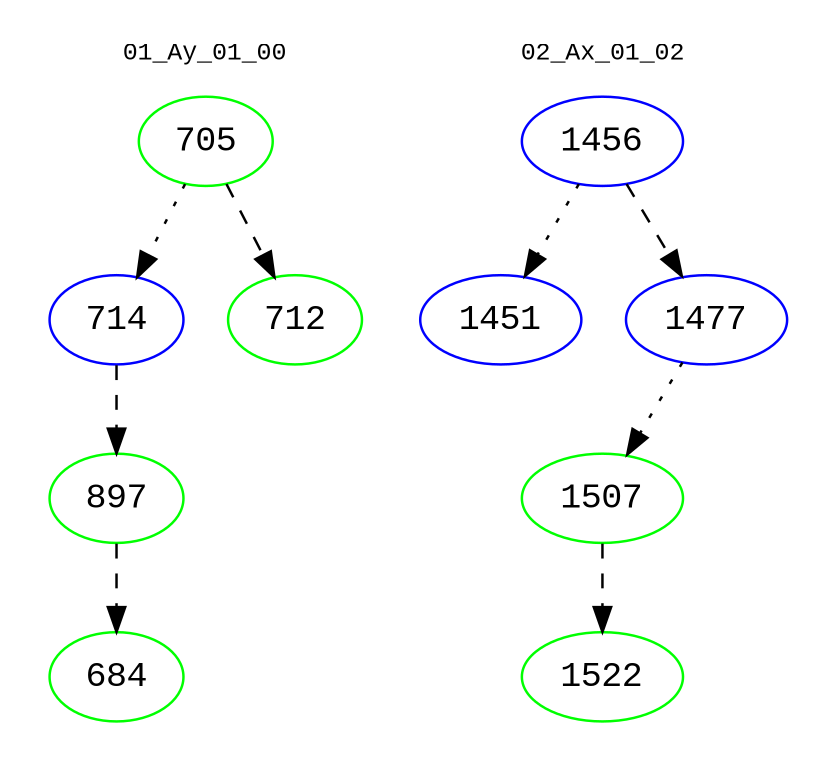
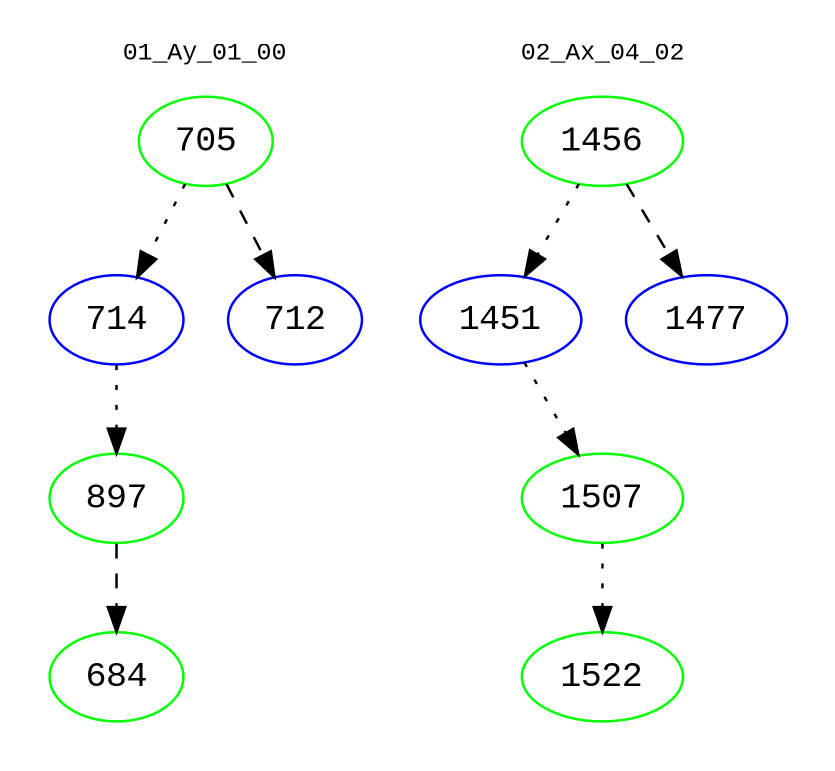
cluster "02_Ax_01_02": label "02_Ax_01_02" -> "02_Ax_04_02"
node "1456": color blue -> green
node "712": color green -> blue
edge "714" -> "897": style dashed -> dotted
edge "1477" -> "1507": now "1451" -> "1507"
edge "1507" -> "1522": style dashed -> dotted
